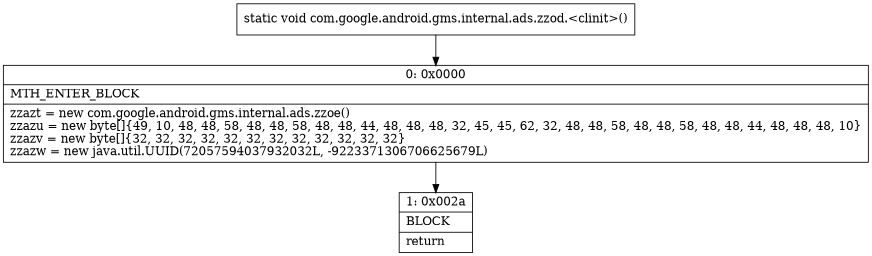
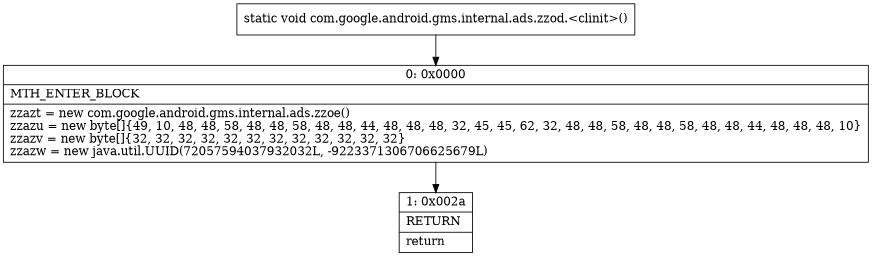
node "1: 0x002a": text "BLOCK" -> "RETURN"
